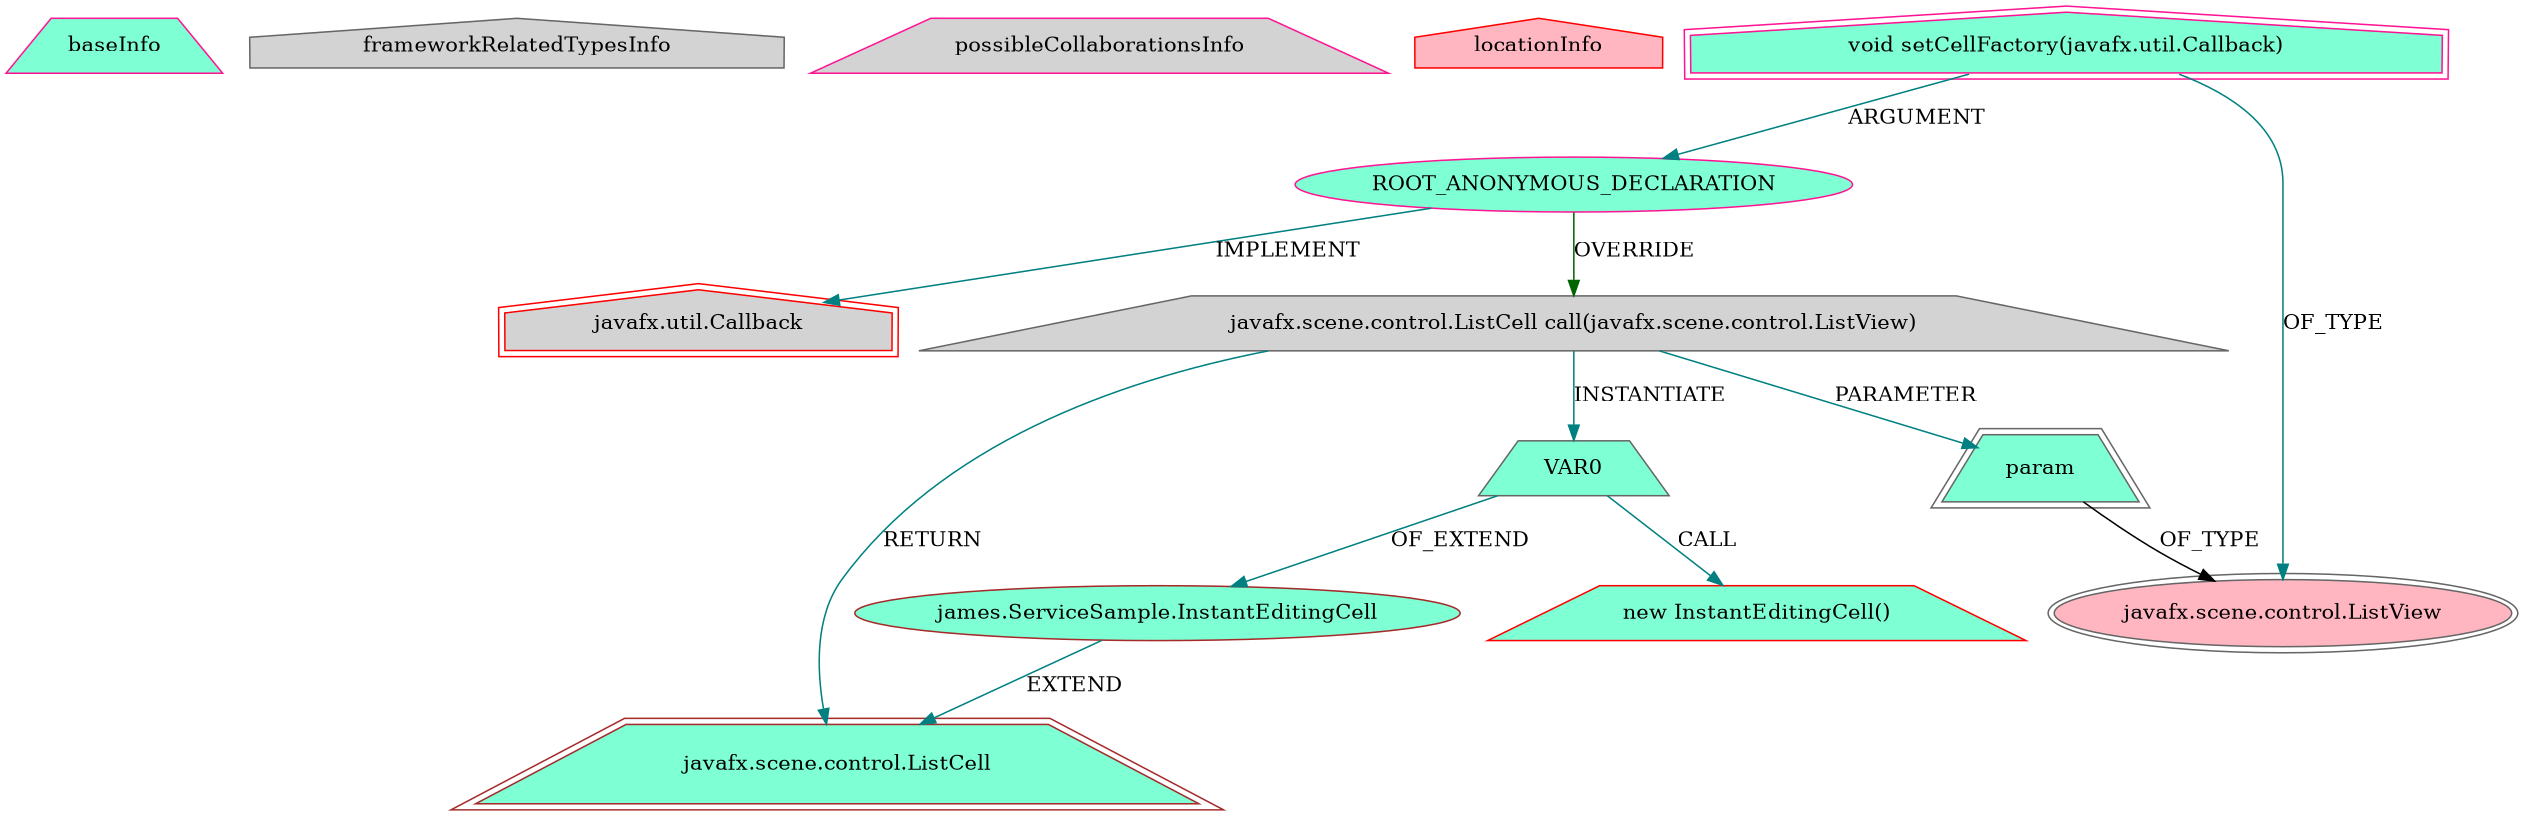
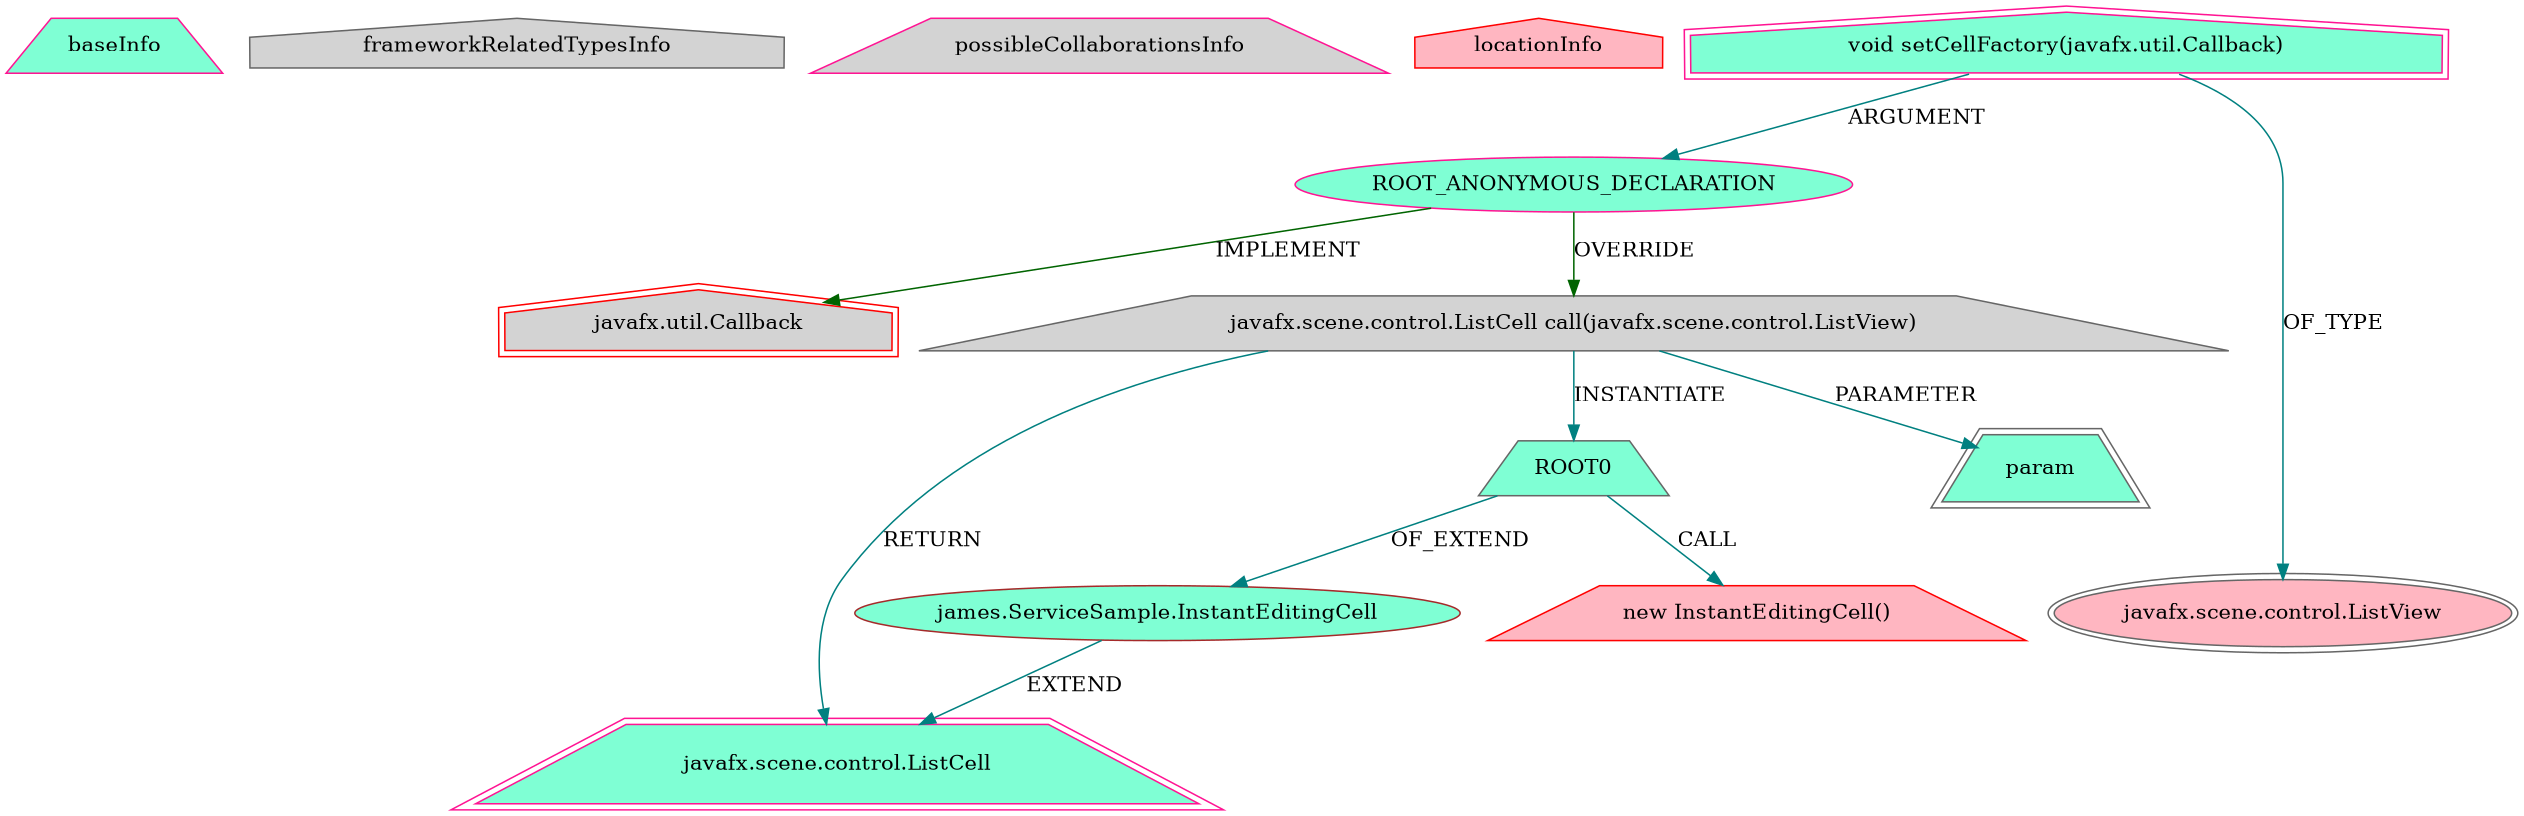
edge "ROOT_ANONYMOUS_DECLARATION" -> "javafx.util.Callback": color teal -> darkgreen
node "VAR0": label "VAR0" -> "ROOT0"
edge "param" -> "javafx.scene.control.ListView": removed, label "OF_TYPE"
node "new InstantEditingCell()": fillcolor aquamarine -> lightpink
node "javafx.scene.control.ListCell": color brown -> deeppink
